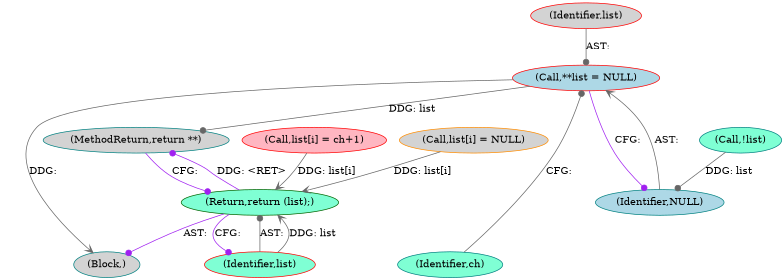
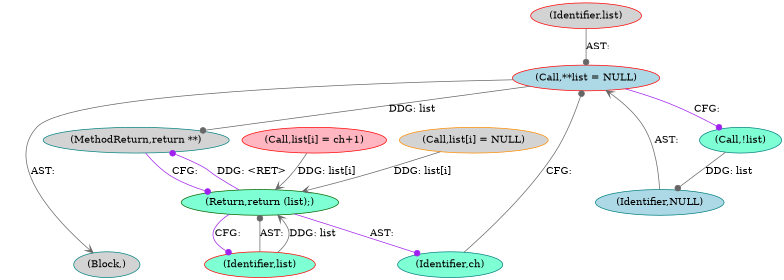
edge "(Call,**list = NULL)" -> "(Identifier,NULL)": now "(Call,**list = NULL)" -> "(Call,!list)"
edge "(Call,**list = NULL)" -> "(Block,)": label "DDG: " -> "AST: "
edge "(Return,return (list);)" -> "(Block,)": now "(Return,return (list);)" -> "(Identifier,ch)"
